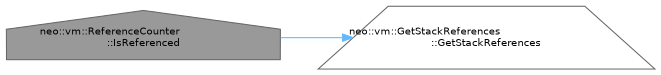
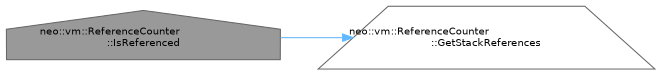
node "neo::vm::GetStackReferences ::GetStackReferences": label "neo::vm::GetStackReferences ::GetStackReferences" -> "neo::vm::ReferenceCounter ::GetStackReferences"
